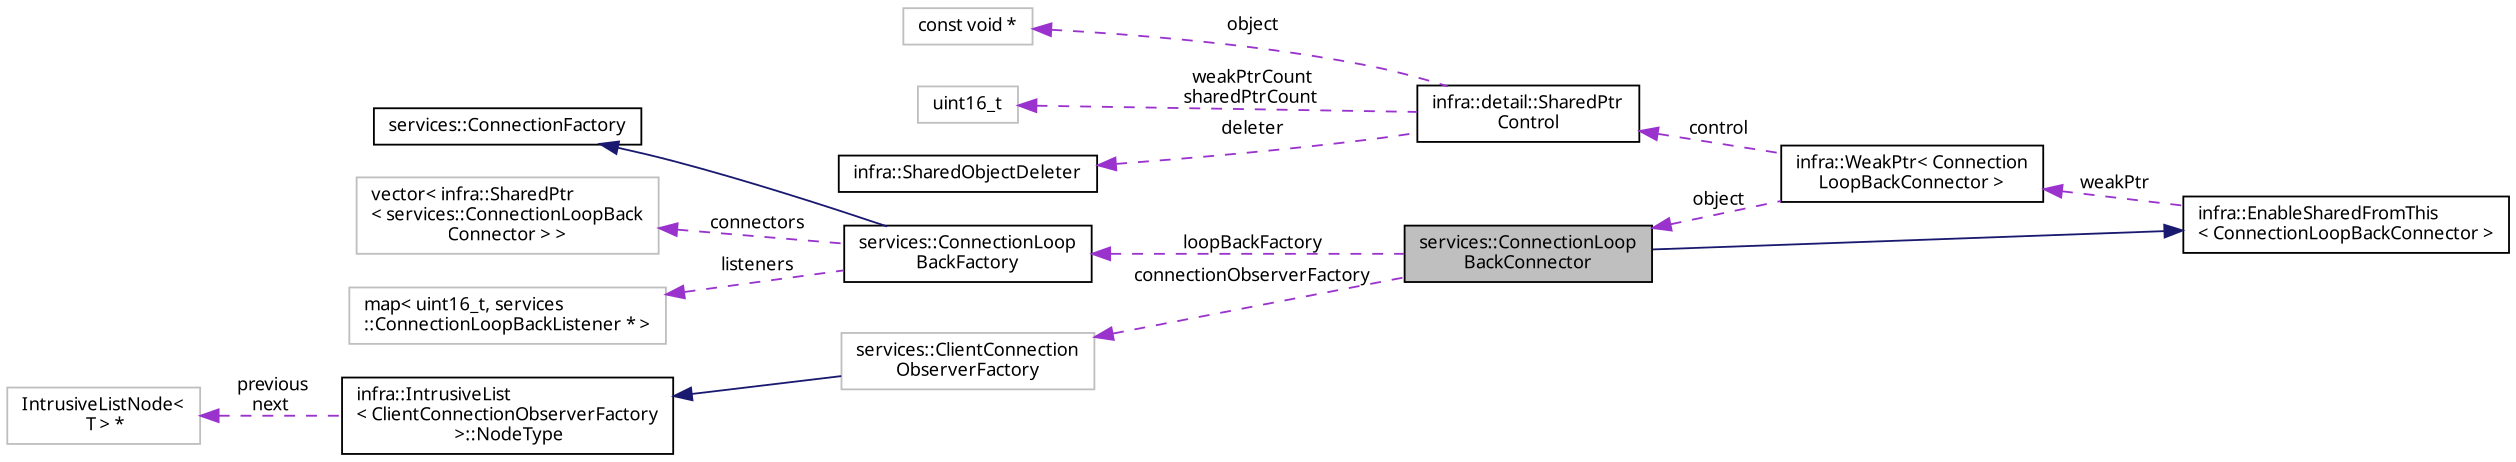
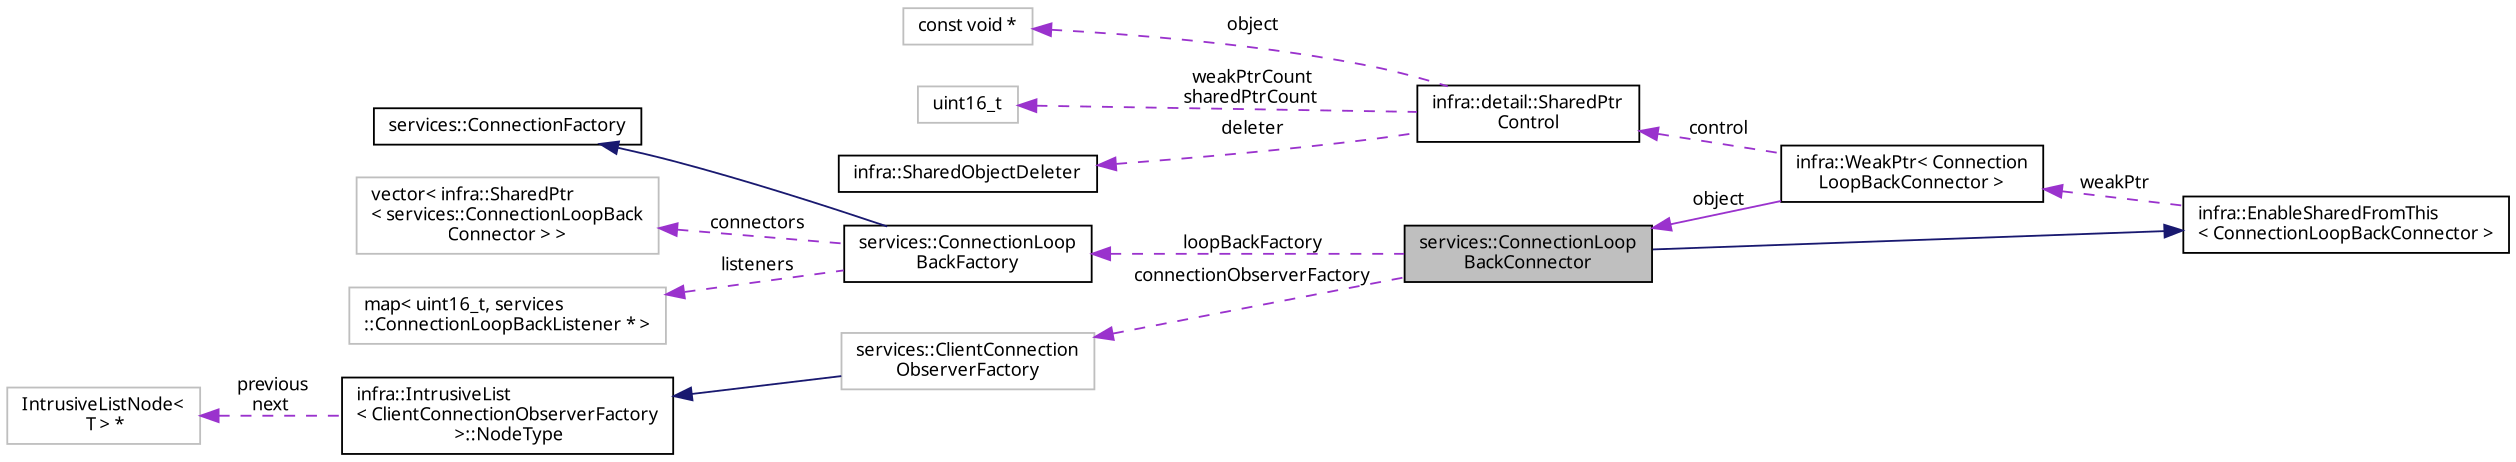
edge "infra::WeakPtr< Connection LoopBackConnector >" -> "services::ConnectionLoop BackConnector": style dashed -> solid
